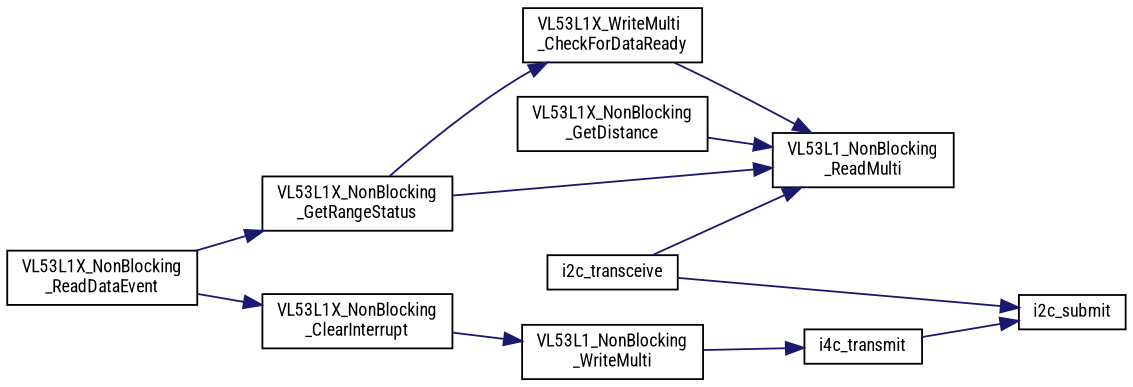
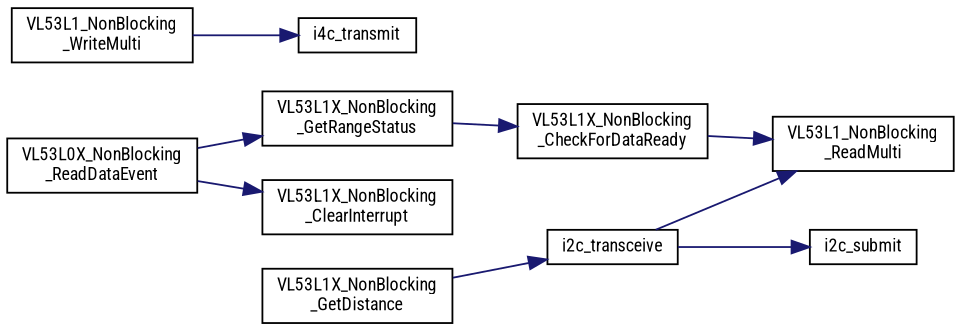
node "VL53L1X_WriteMulti _CheckForDataReady": label "VL53L1X_WriteMulti _CheckForDataReady" -> "VL53L1X_NonBlocking _CheckForDataReady"
edge "VL53L1X_NonBlocking _GetDistance" -> "VL53L1_NonBlocking _ReadMulti": now "VL53L1X_NonBlocking _GetDistance" -> "i2c_transceive"
edge "VL53L1X_NonBlocking _GetRangeStatus" -> "VL53L1_NonBlocking _ReadMulti": removed
node "VL53L1X_NonBlocking _ReadDataEvent": label "VL53L1X_NonBlocking _ReadDataEvent" -> "VL53L0X_NonBlocking _ReadDataEvent"
edge "i4c_transmit" -> "i2c_submit": removed
edge "VL53L1X_NonBlocking _ClearInterrupt" -> "VL53L1_NonBlocking _WriteMulti": removed
